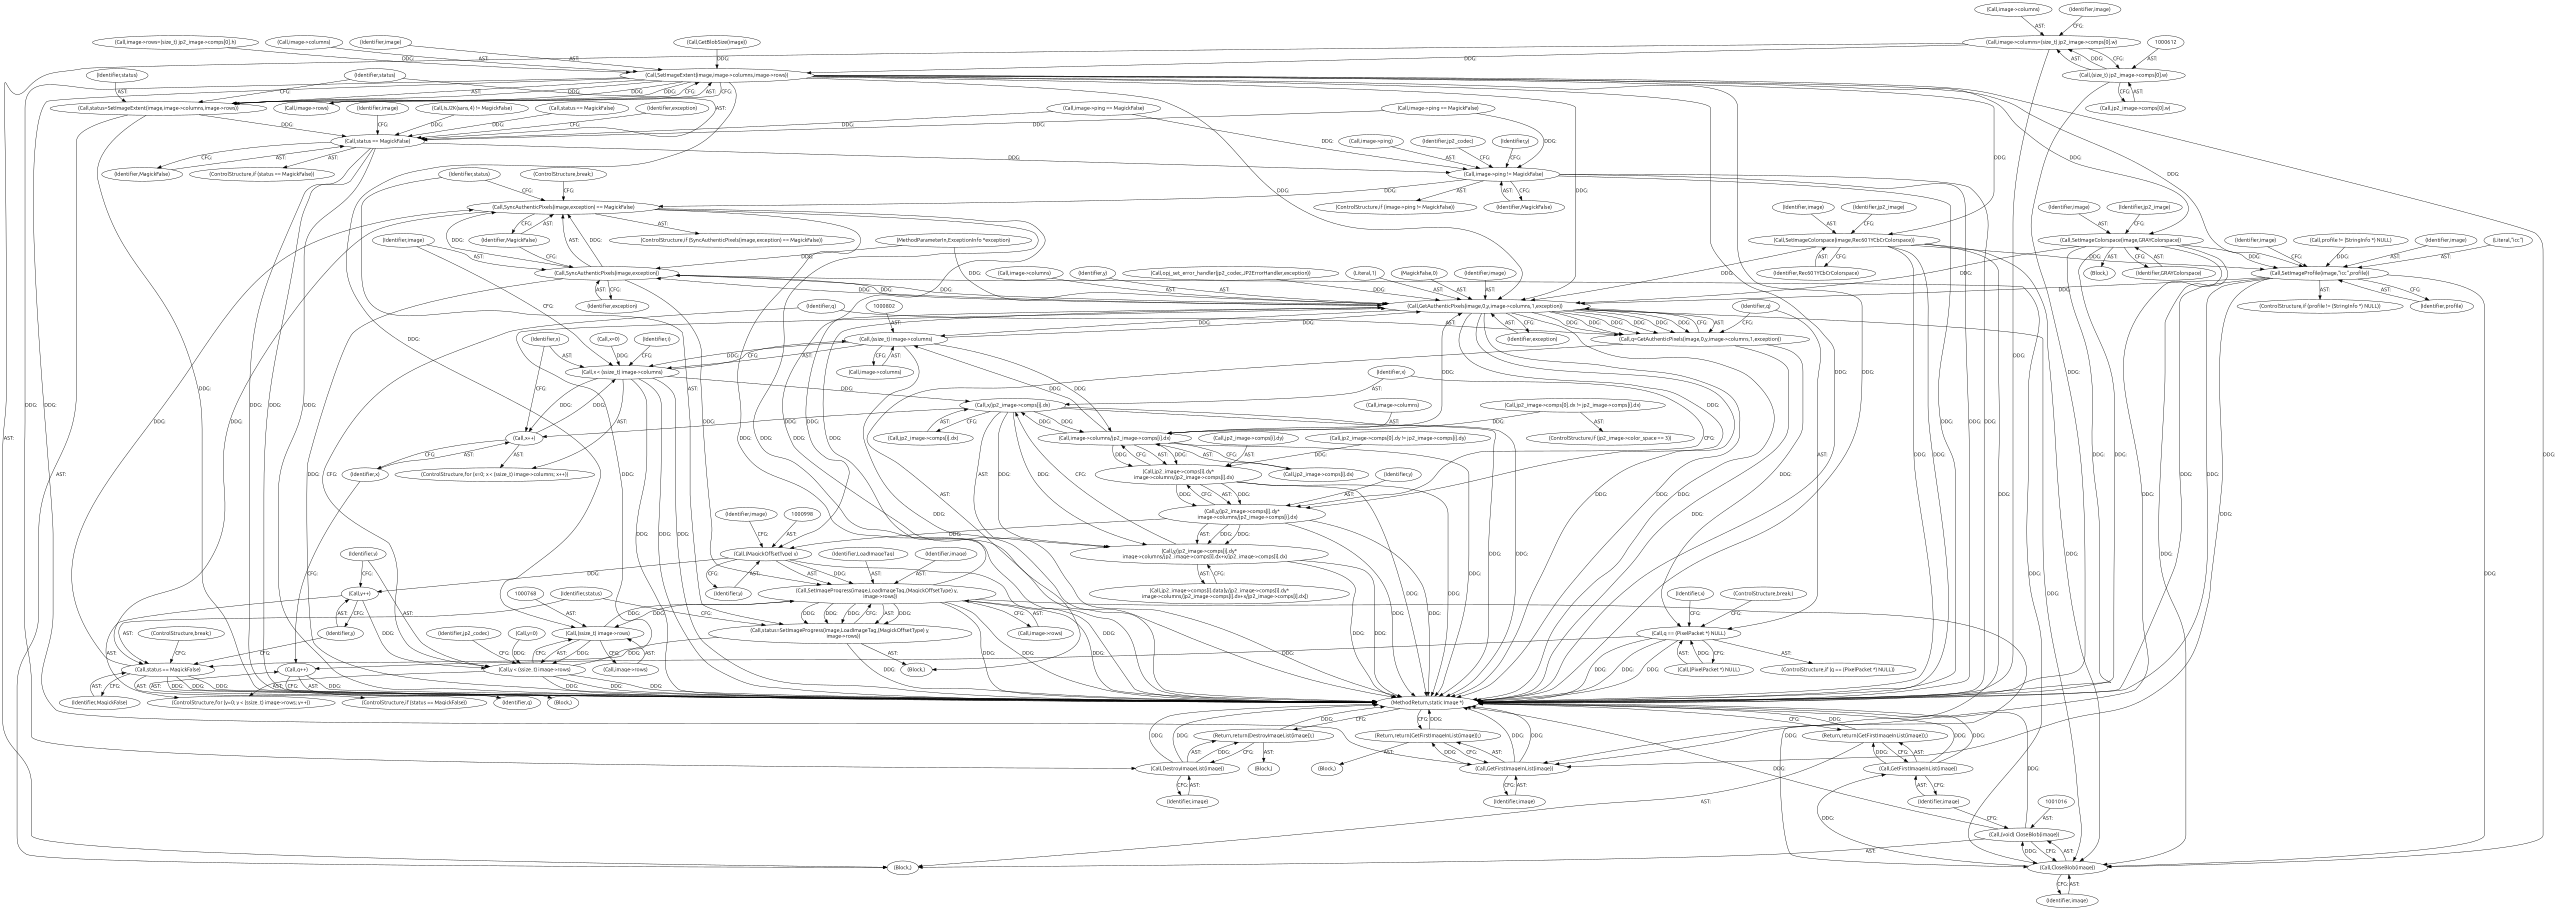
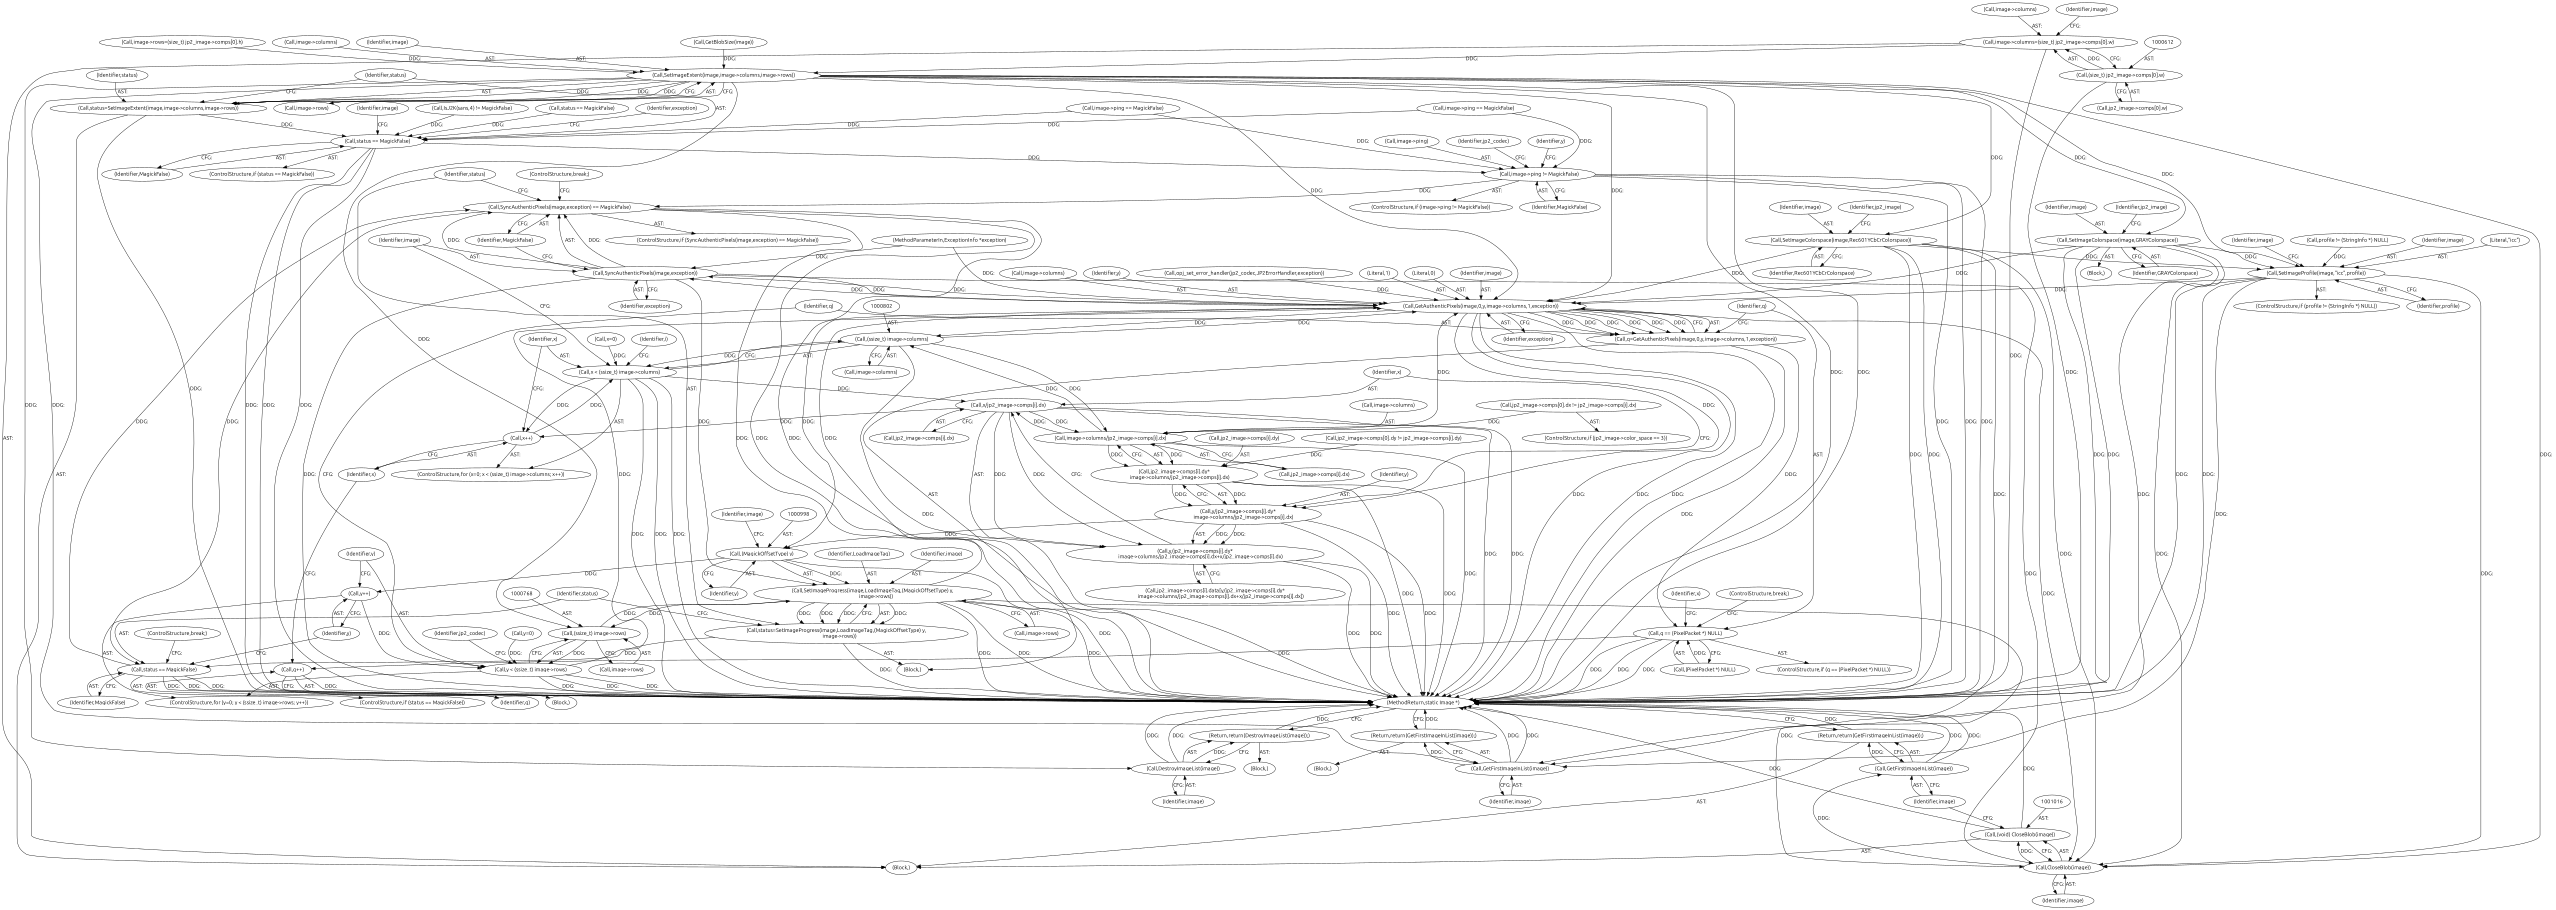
node "(MagickFalse,0)": label "(MagickFalse,0)" -> "(Literal,0)"
